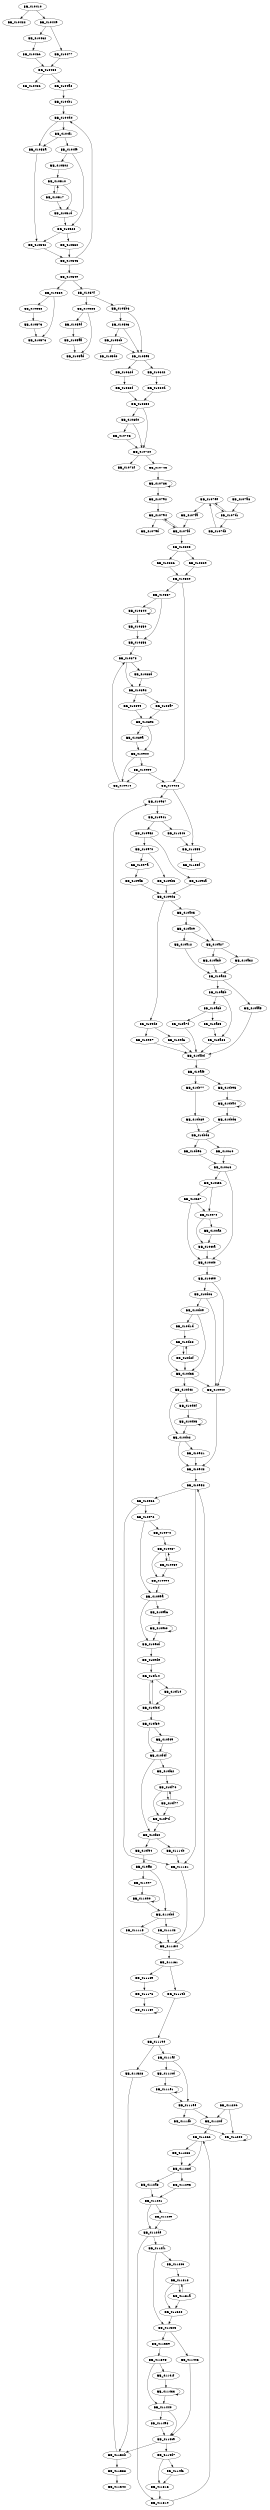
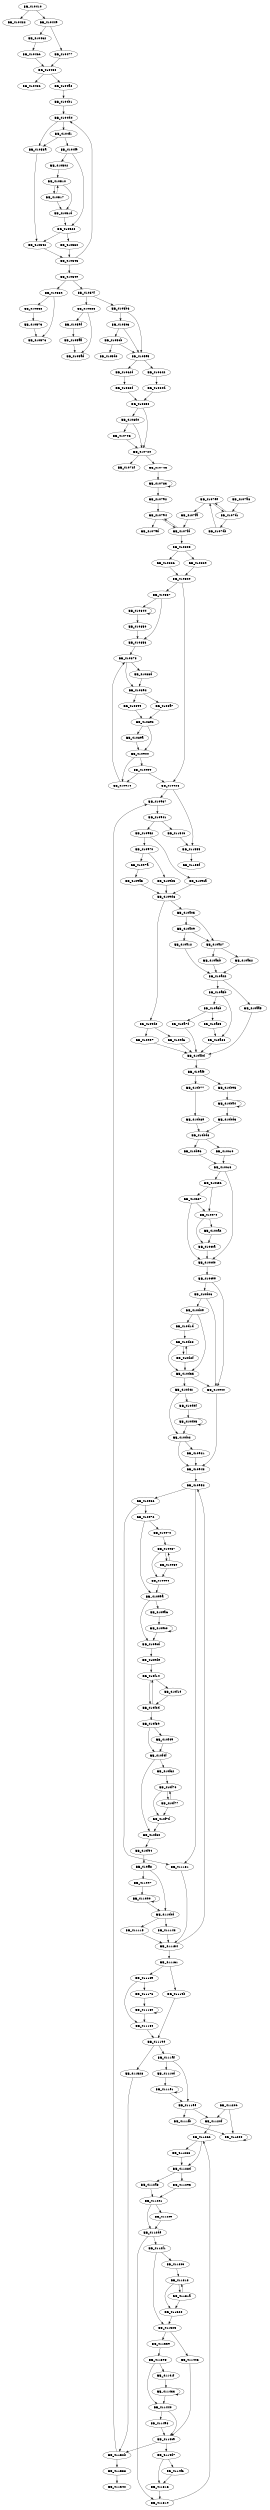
node "BB_41114b": removed
node "BB_41118c": added
